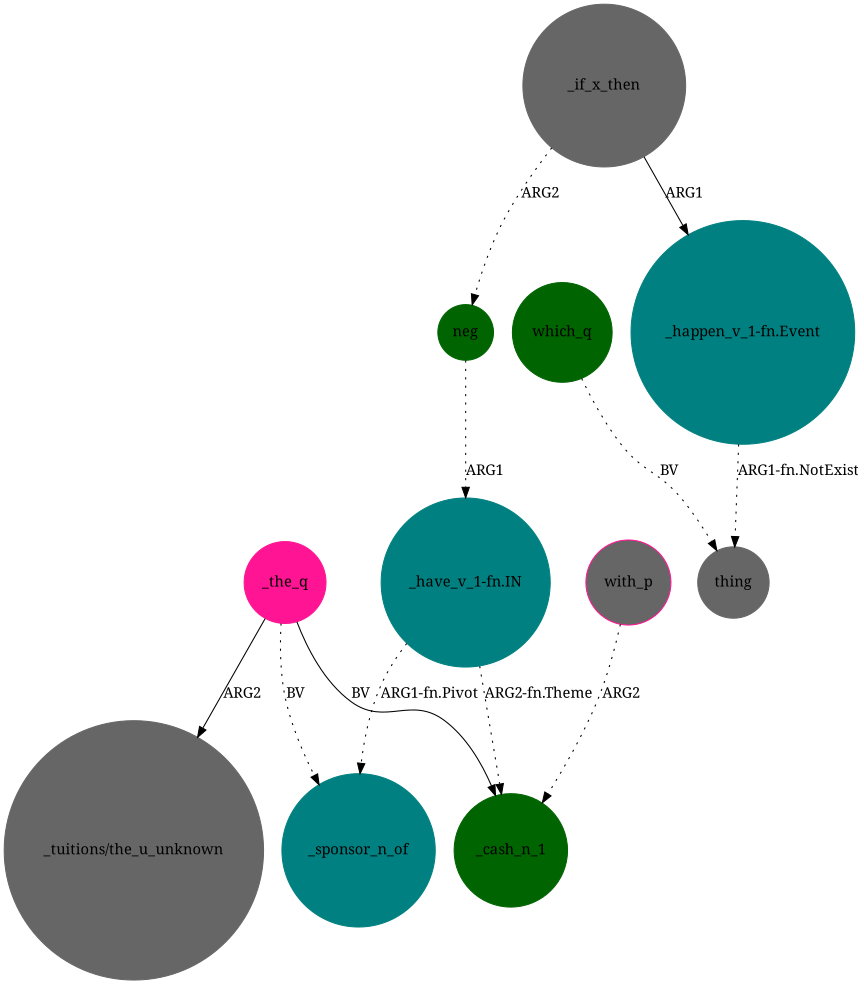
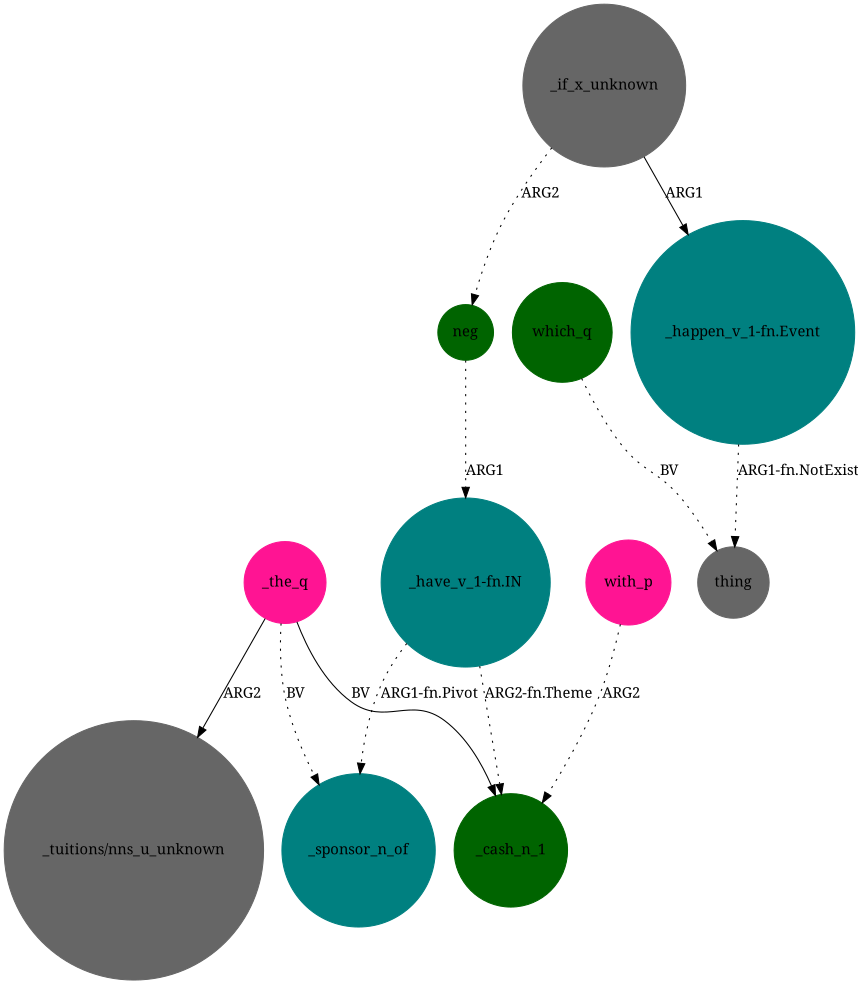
node "_if_x_then": label "_if_x_then" -> "_if_x_unknown"
node "with_p": fillcolor gray40 -> deeppink
node "_tuitions/the_u_unknown": label "_tuitions/the_u_unknown" -> "_tuitions/nns_u_unknown"
